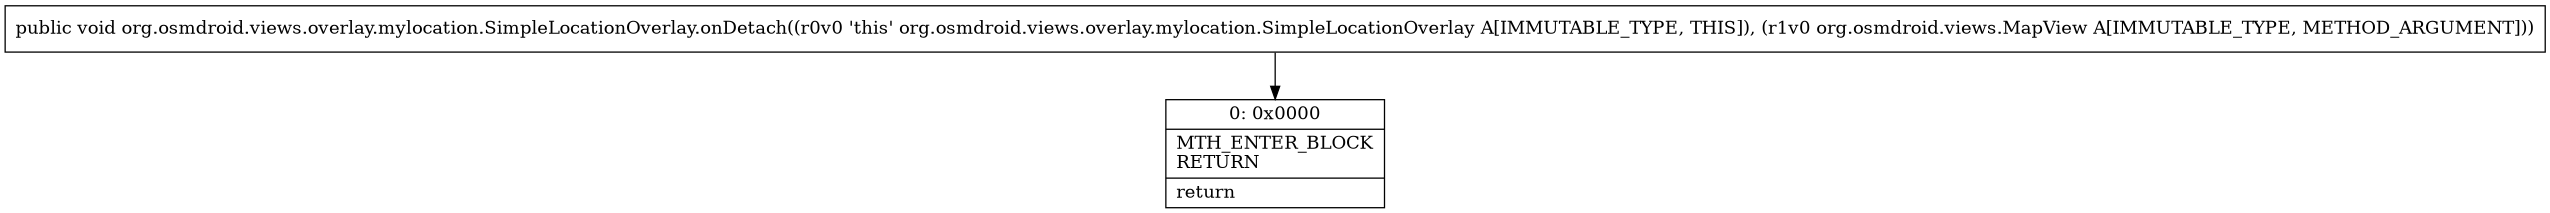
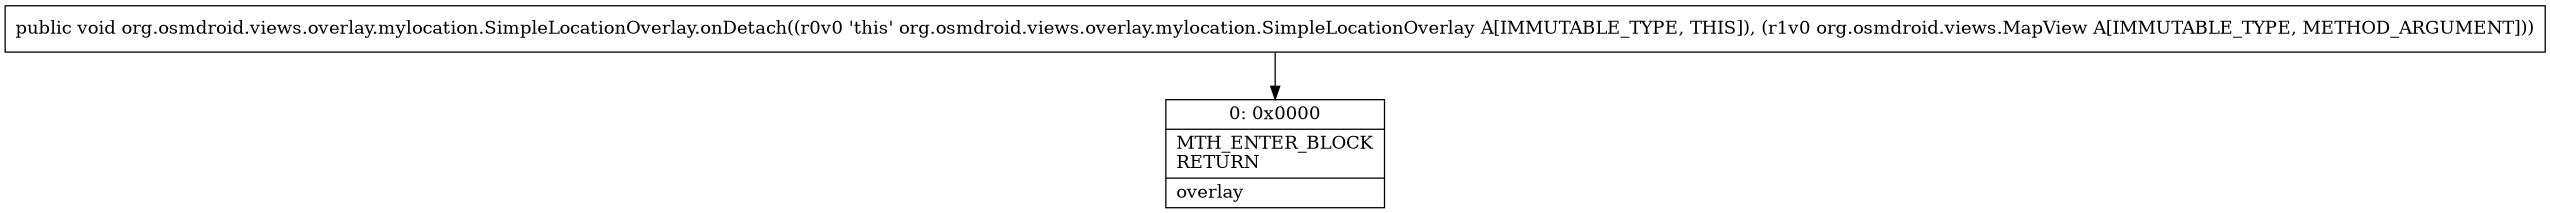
node "0: 0x0000": text "return" -> "overlay"
